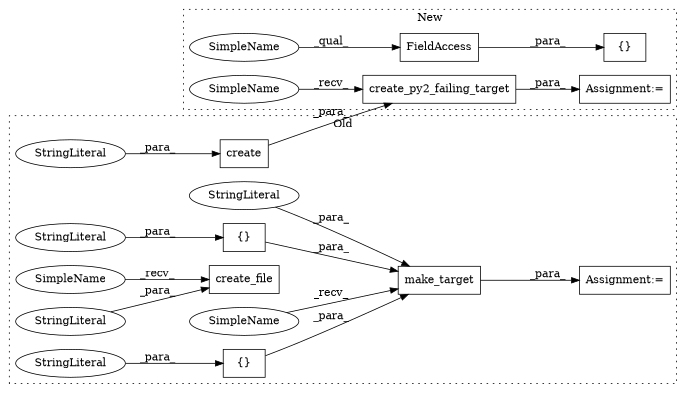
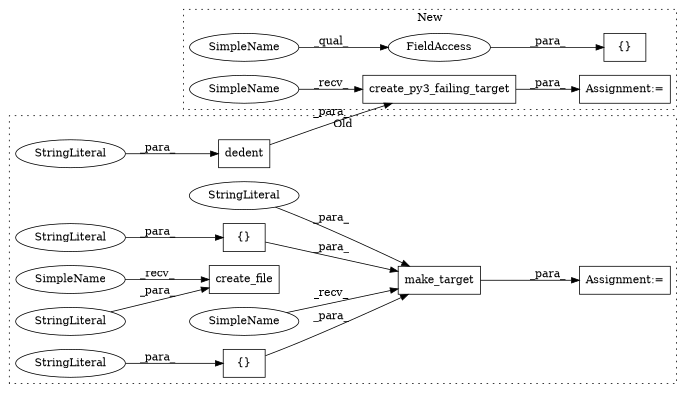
node "FieldAccess": shape box -> ellipse
node "create_py2_failing_target": label "create_py2_failing_target" -> "create_py3_failing_target"
node "create": label "create" -> "dedent"
